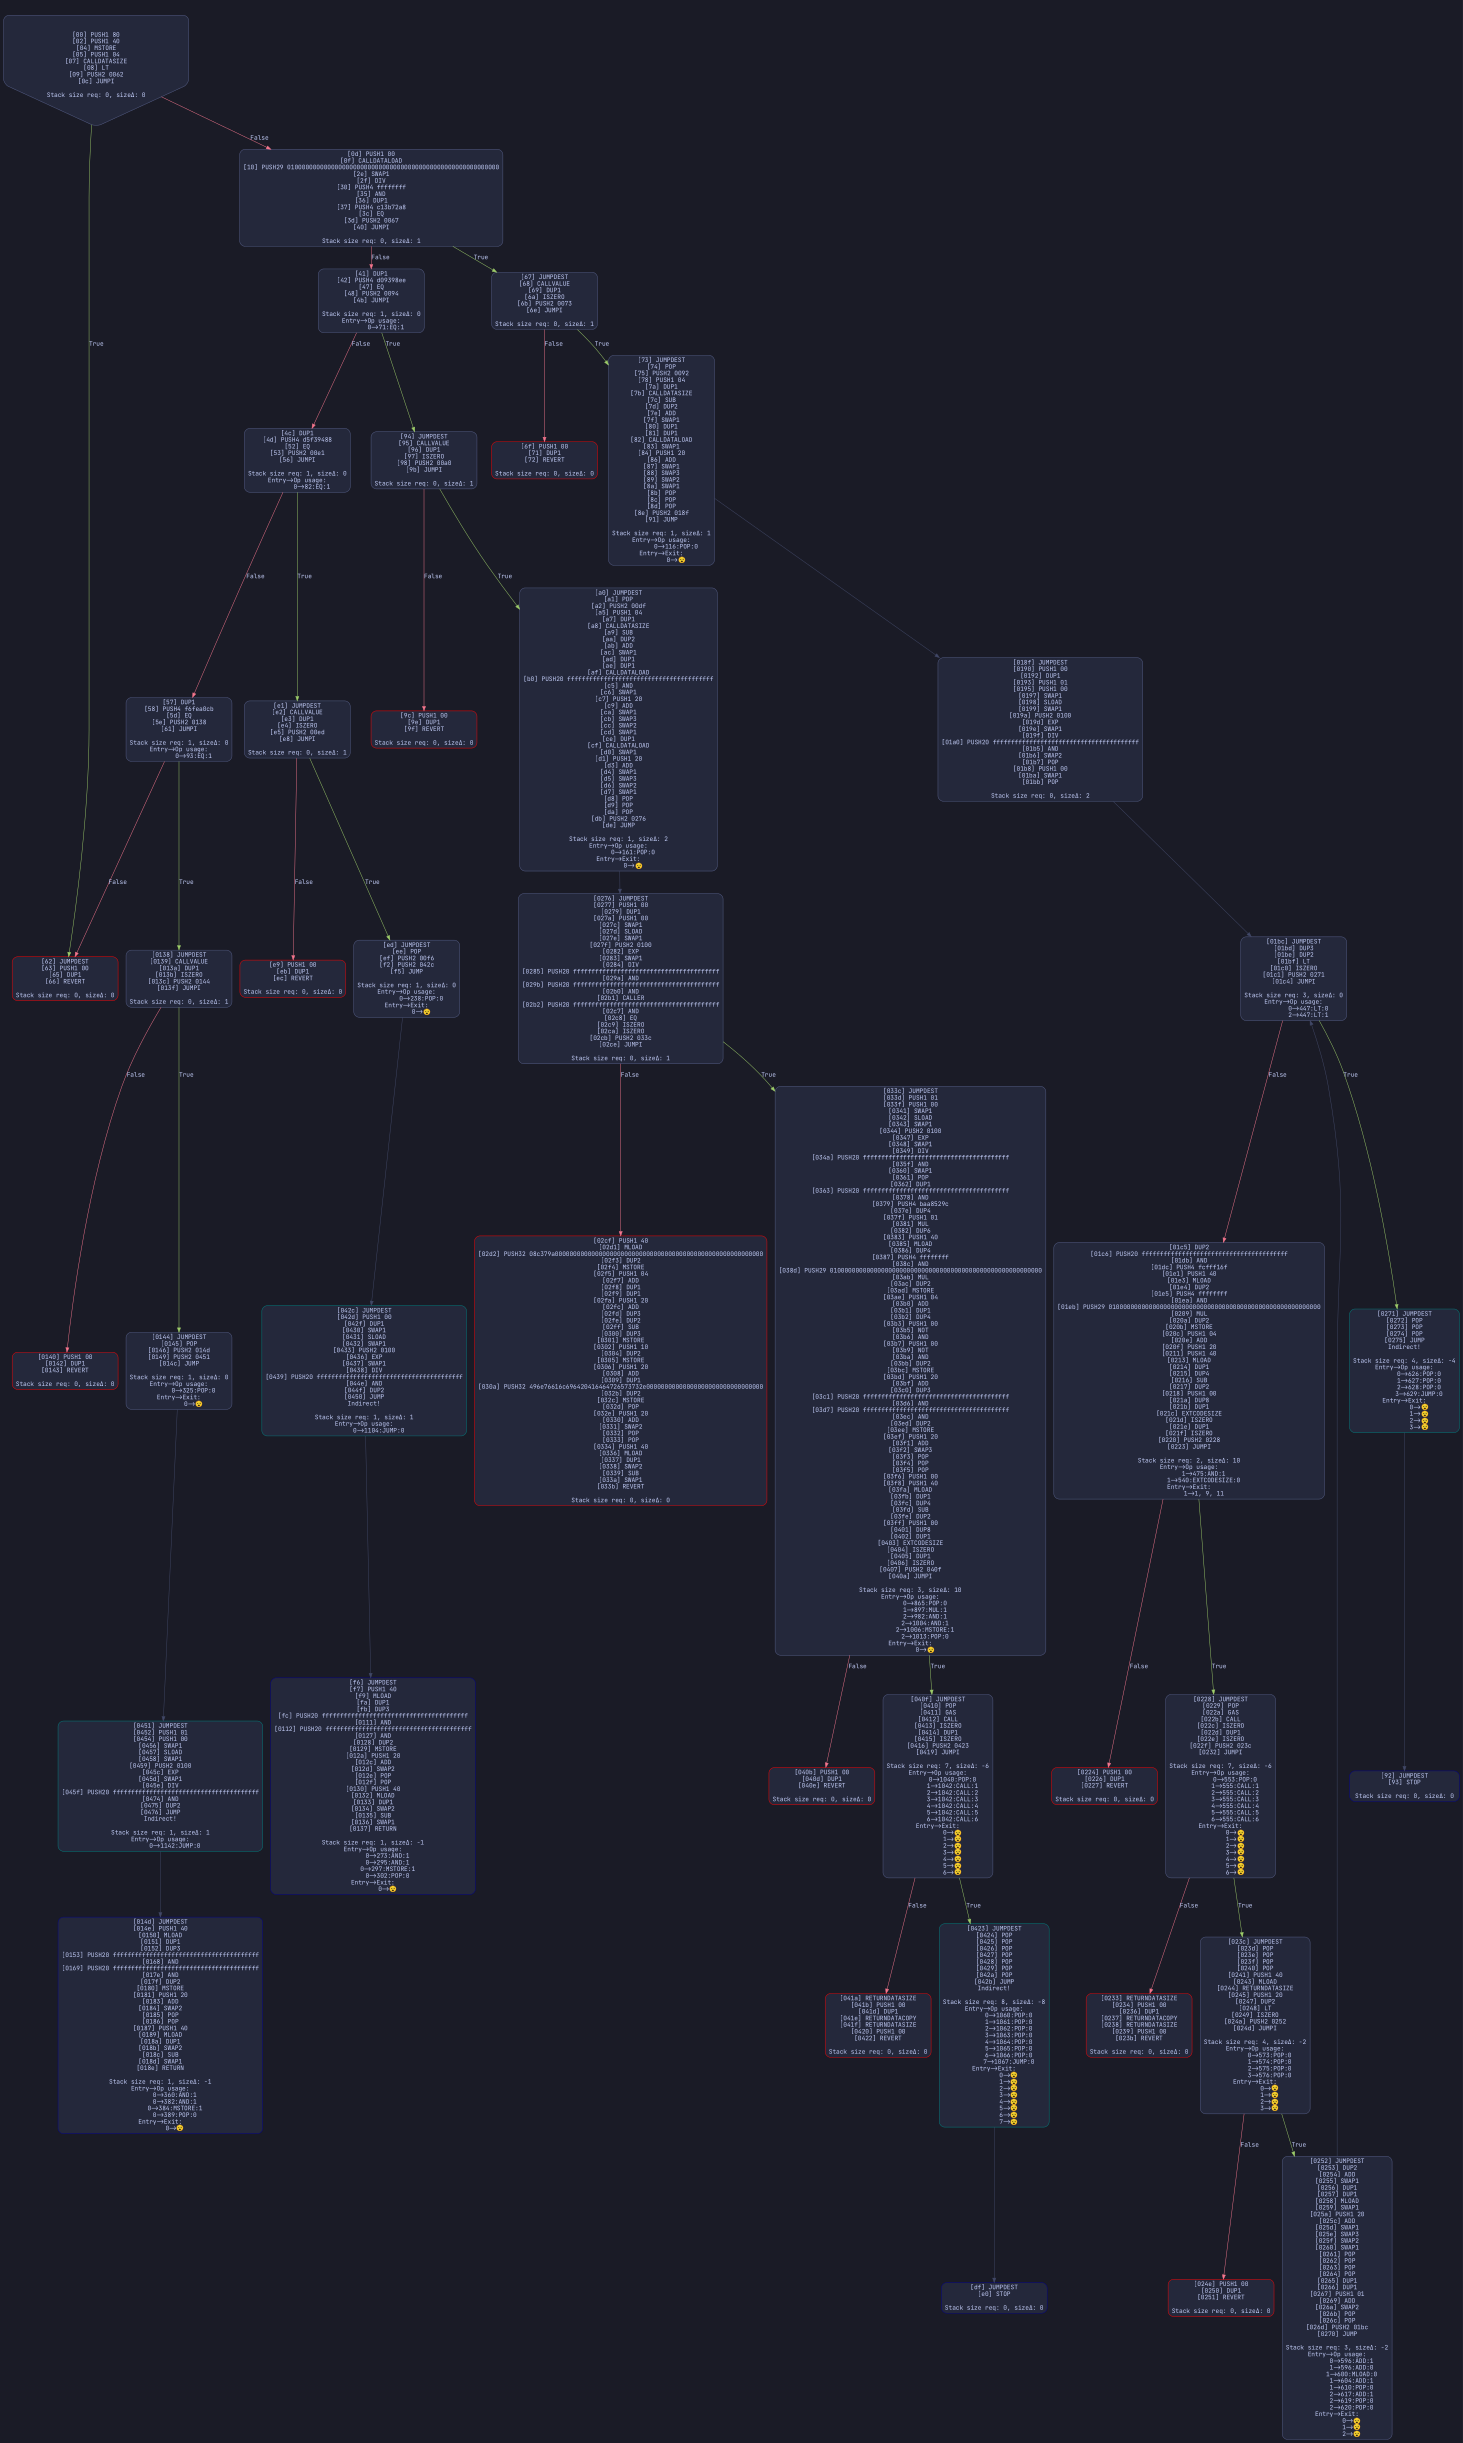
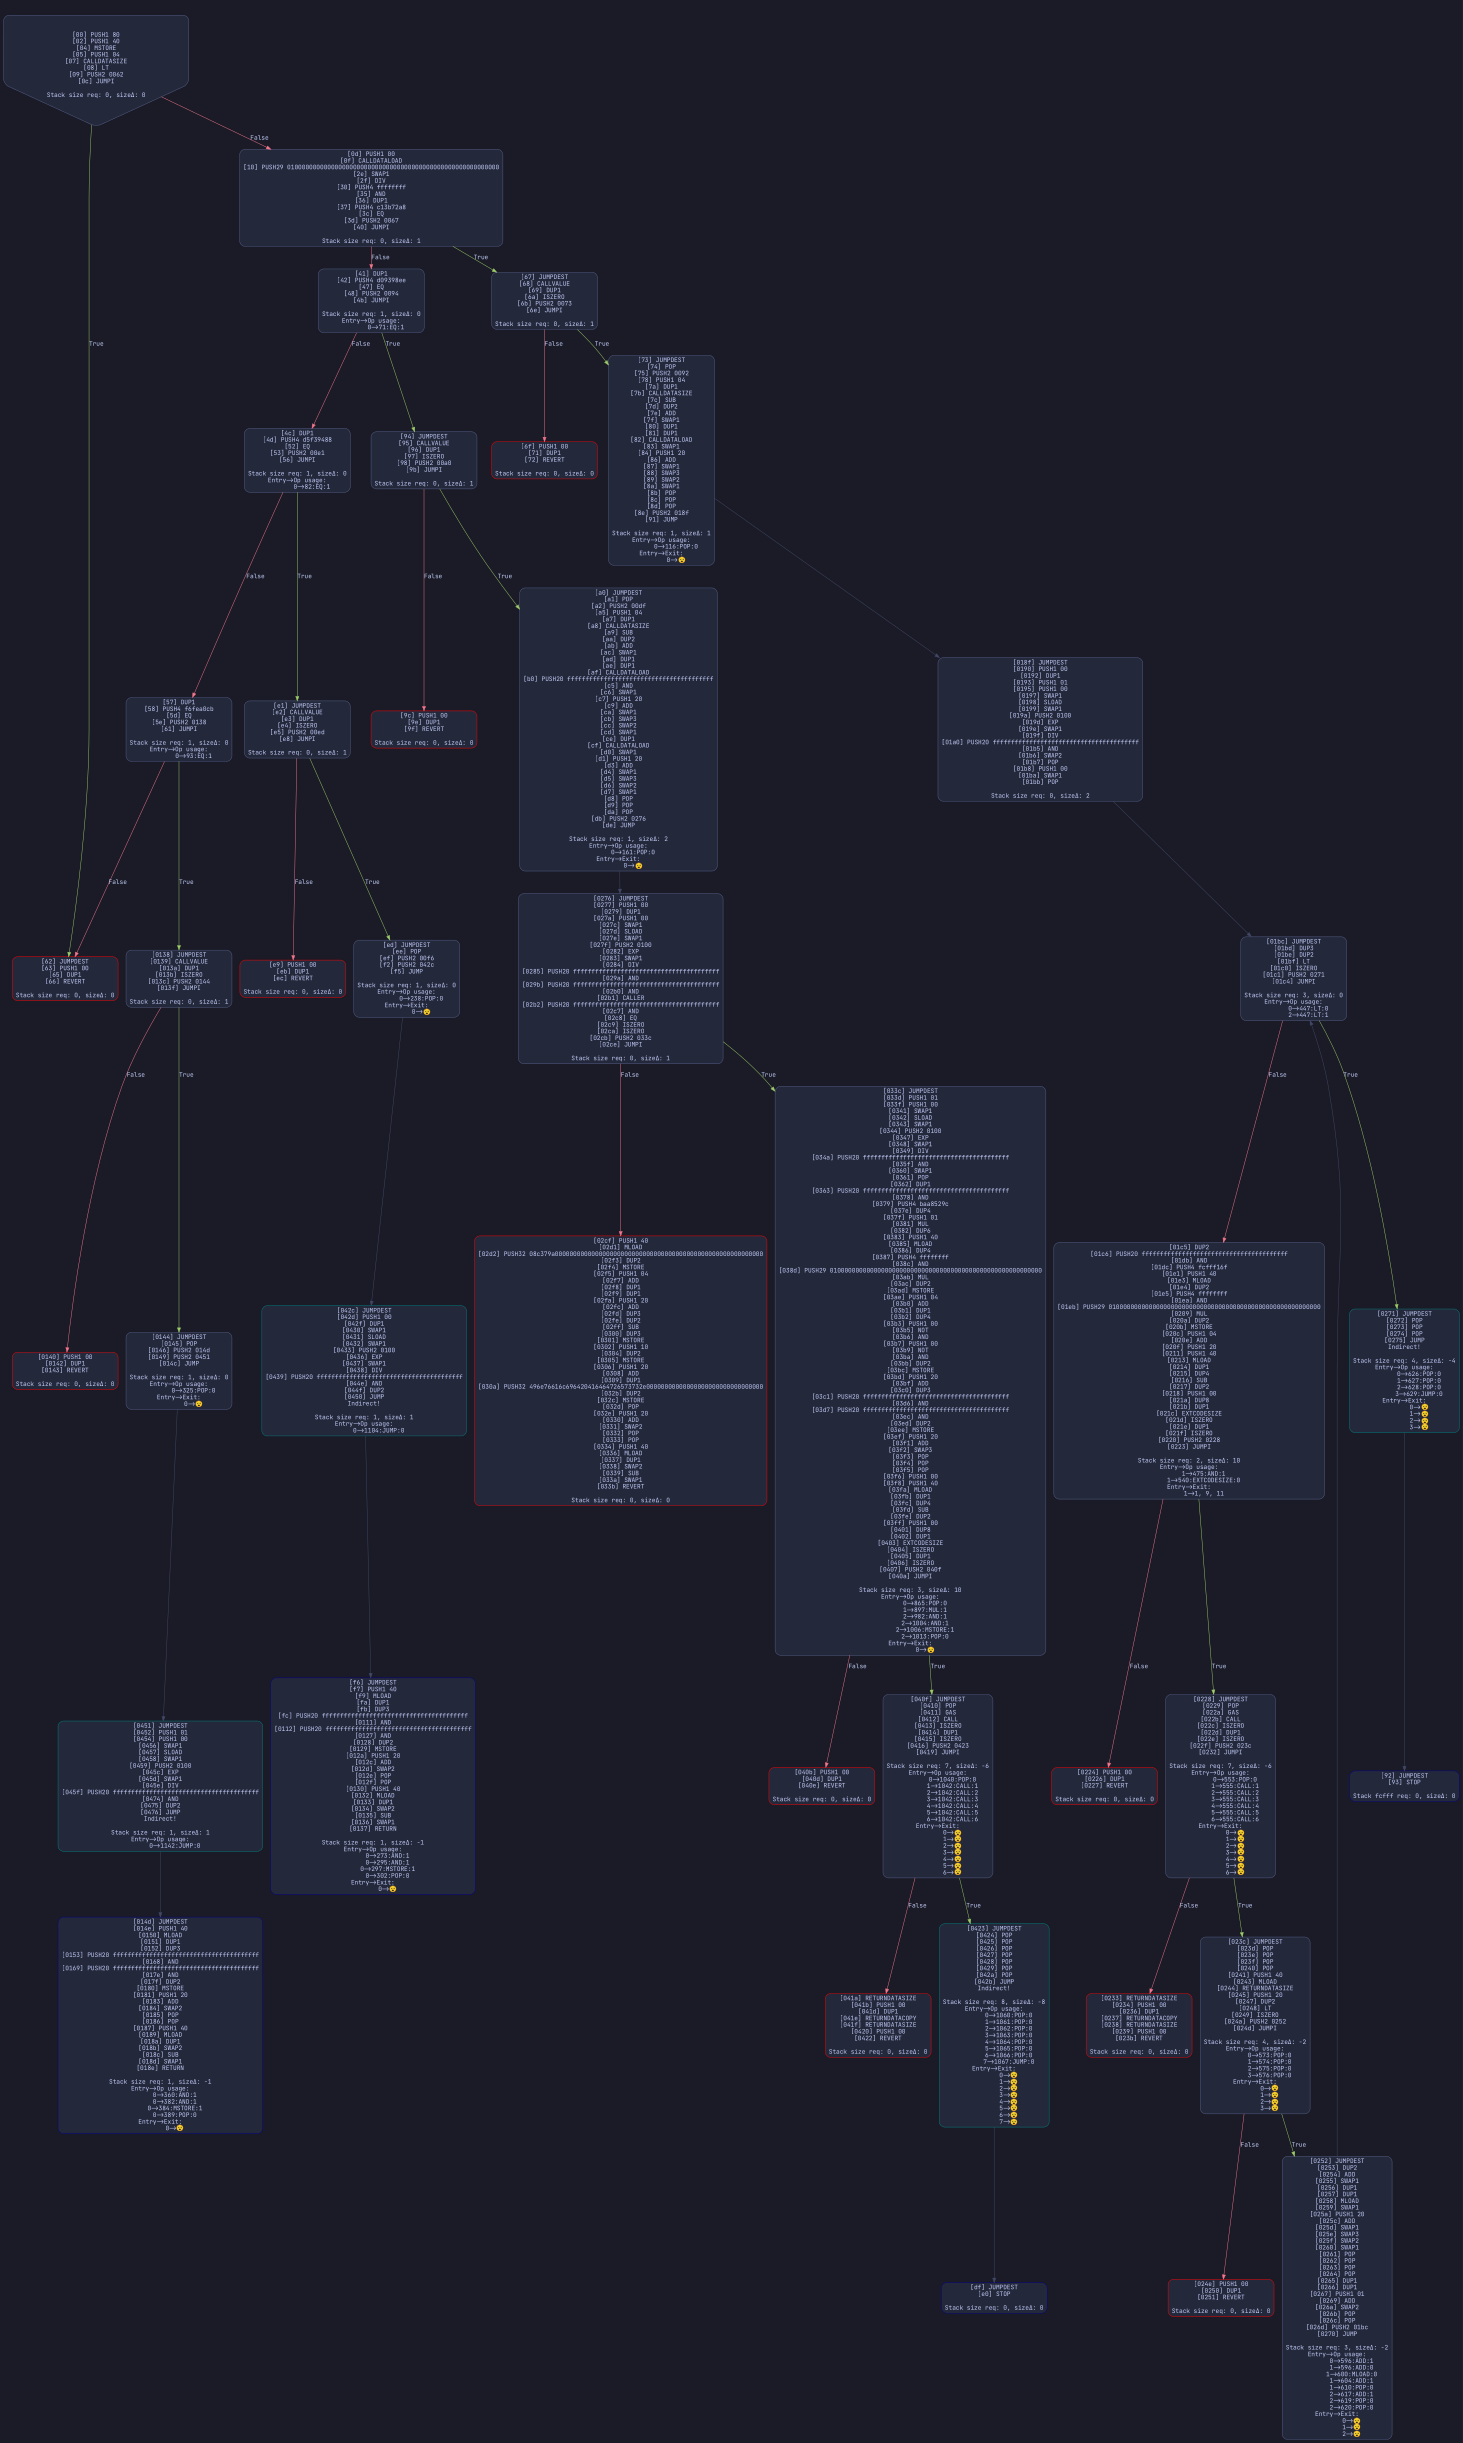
node "[92] JUMPDEST [93] STOP Stack size req: 0, sizeΔ: 0": label "[92] JUMPDEST [93] STOP Stack size req: 0, sizeΔ: 0" -> "[92] JUMPDEST [93] STOP Stack fcfff req: 0, sizeΔ: 0"
